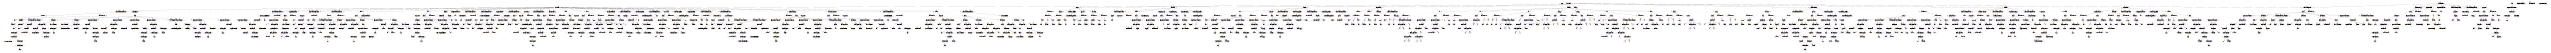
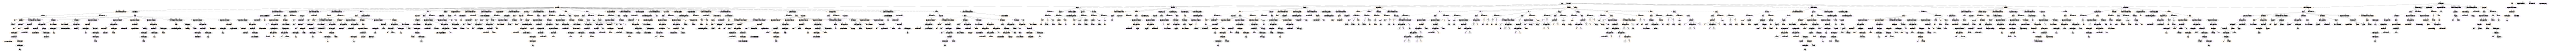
node "backSkinCoinOwner": label "backSkinCoinOwner" -> "skinCoinAddress"
